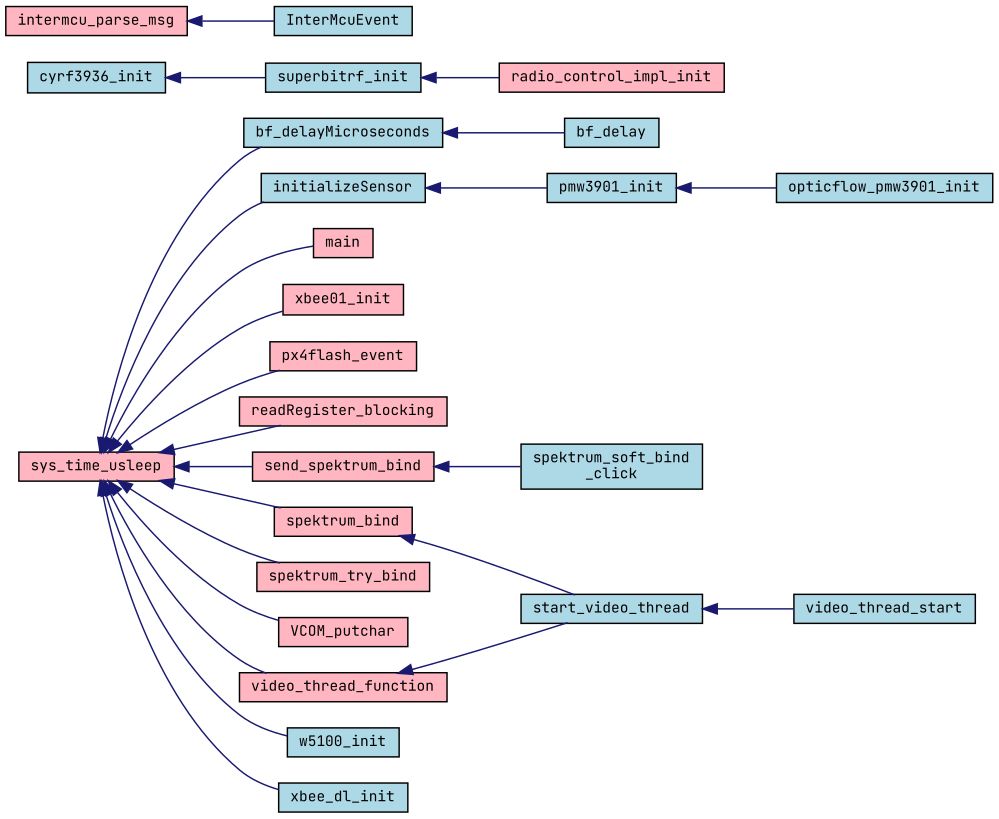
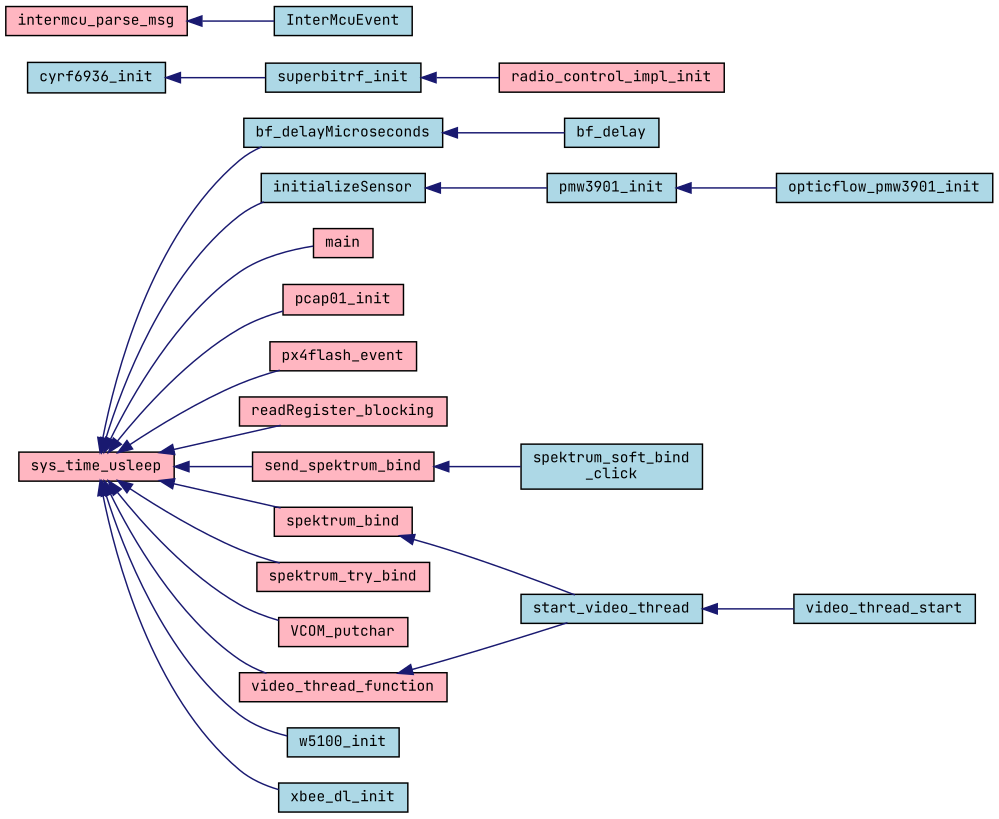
node "cyrf3936_init": label "cyrf3936_init" -> "cyrf6936_init"
node "xbee01_init": label "xbee01_init" -> "pcap01_init"
